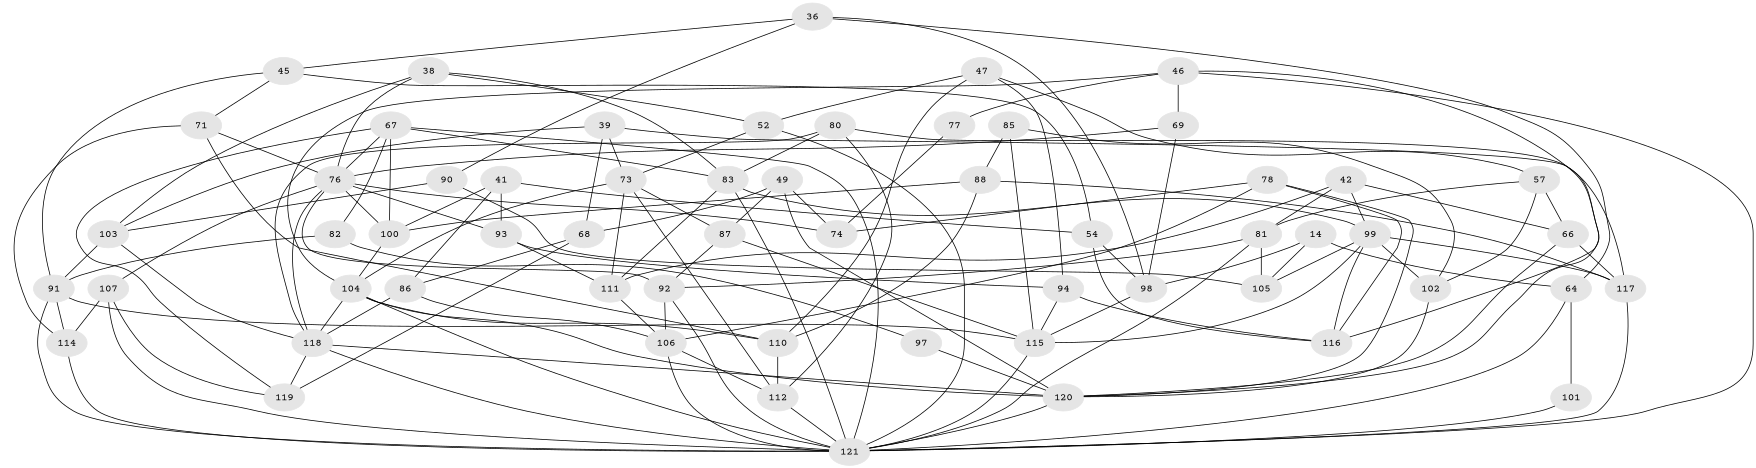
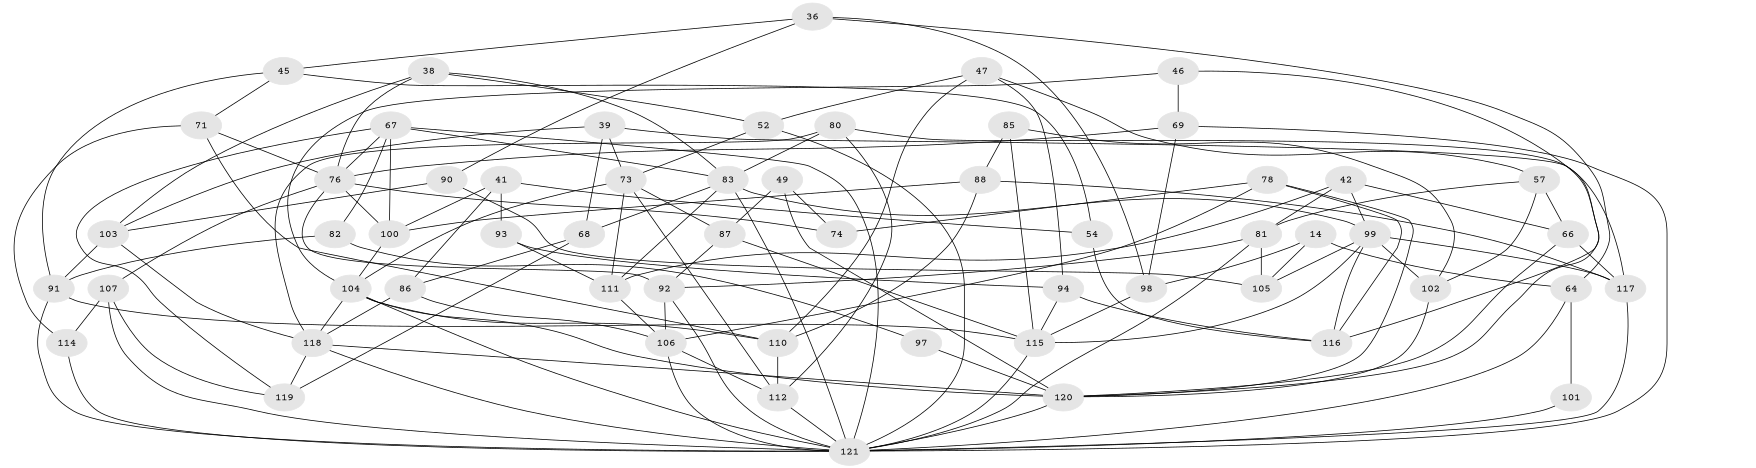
node "77": removed
edge "76" -- "93": removed
edge "49" -- "68": now "83" -- "68"
edge "76" -- "118": removed
edge "54" -- "98": removed
edge "91" -- "114": removed
edge "46" -- "121": now "69" -- "121"
